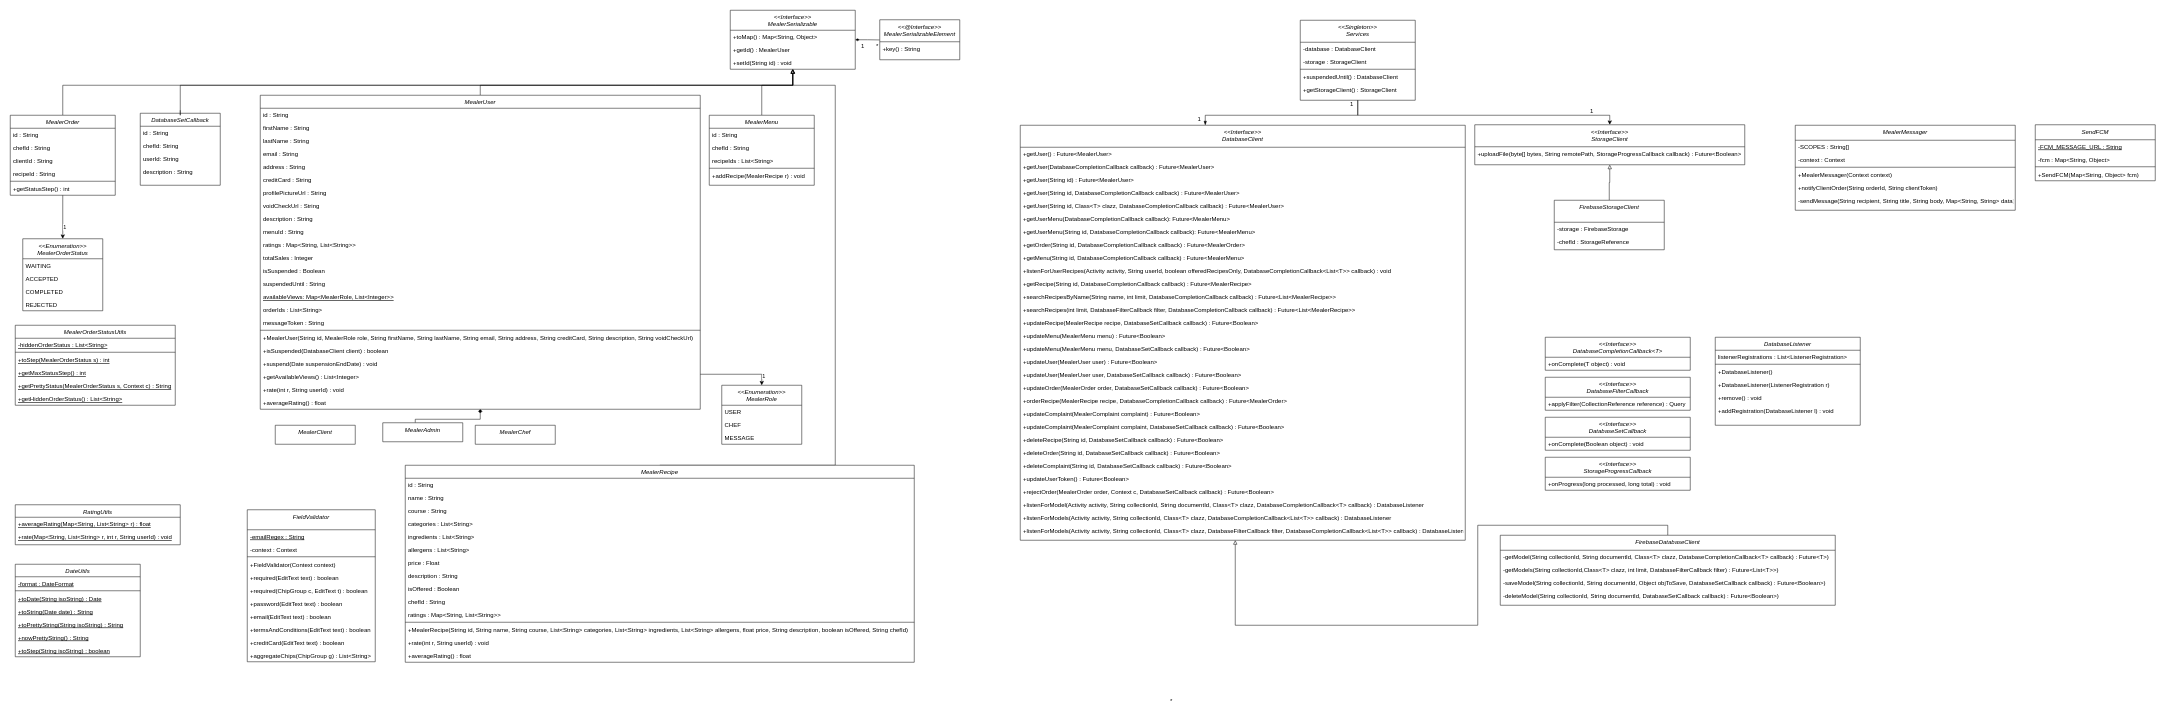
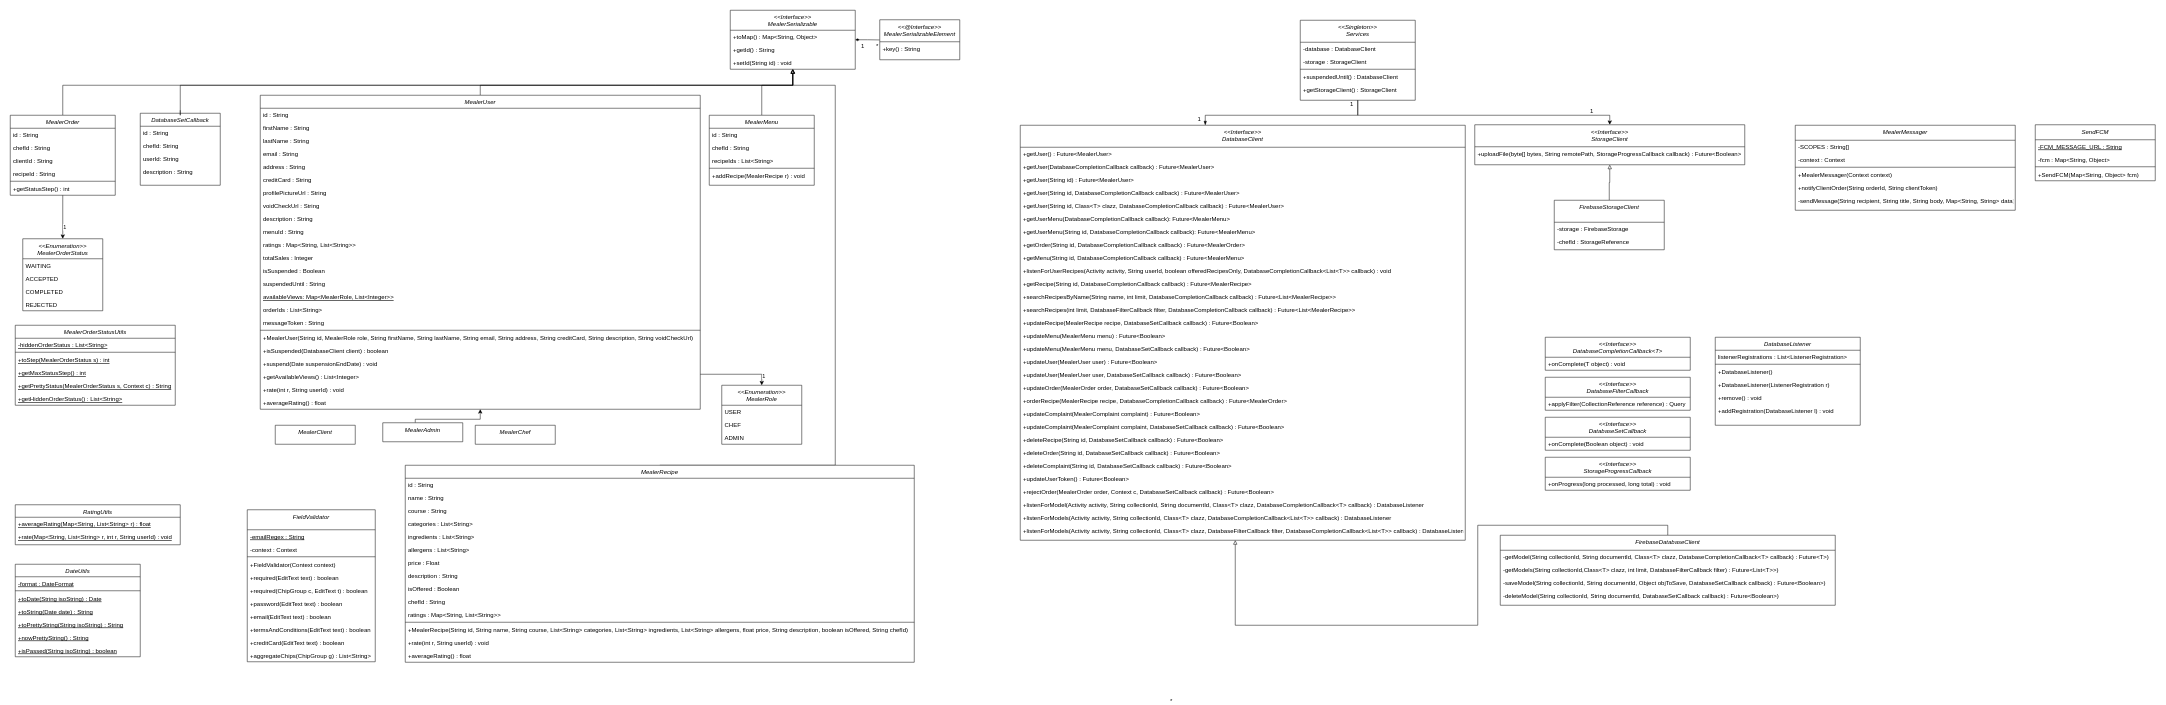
node "+getId() : MealerUser": label "+getId() : MealerUser" -> "+getId() : String"
edge "MealerAdmin" -> "MealerUser": arrowhead diamond -> classic
node "MESSAGE": label "MESSAGE" -> "ADMIN"
node "+toStep(String isoString) : boolean": label "+toStep(String isoString) : boolean" -> "+isPassed(String isoString) : boolean"
